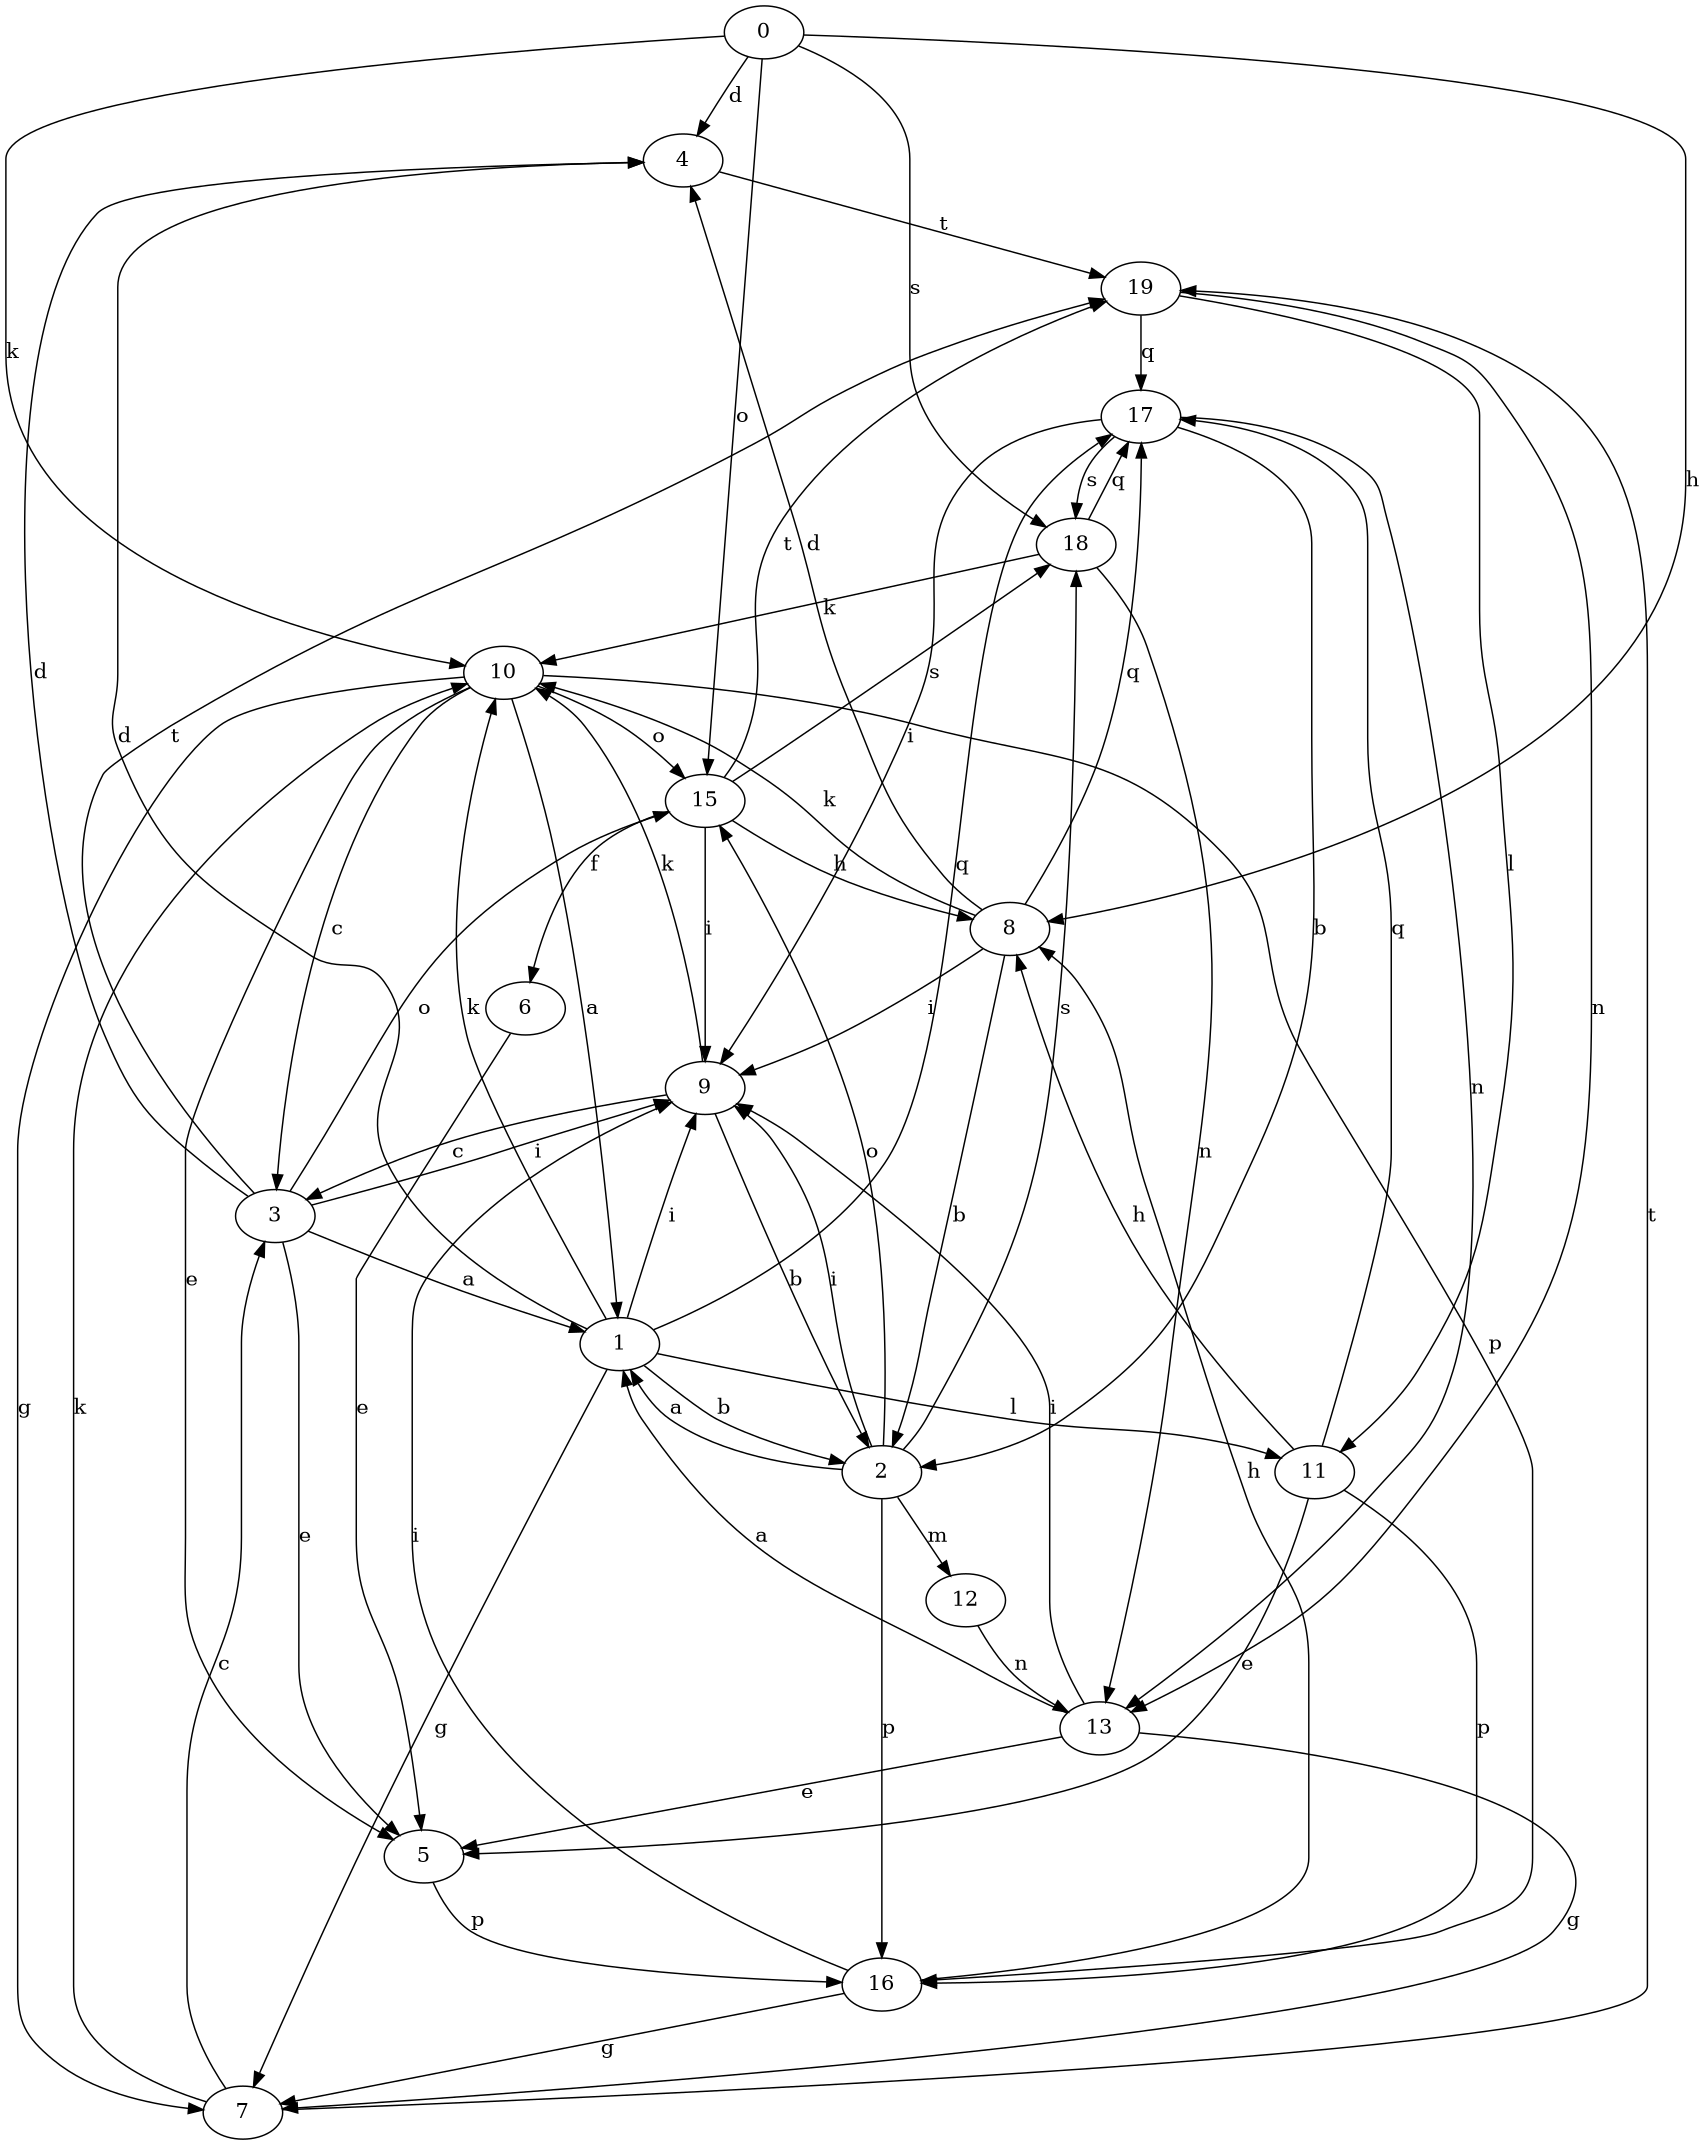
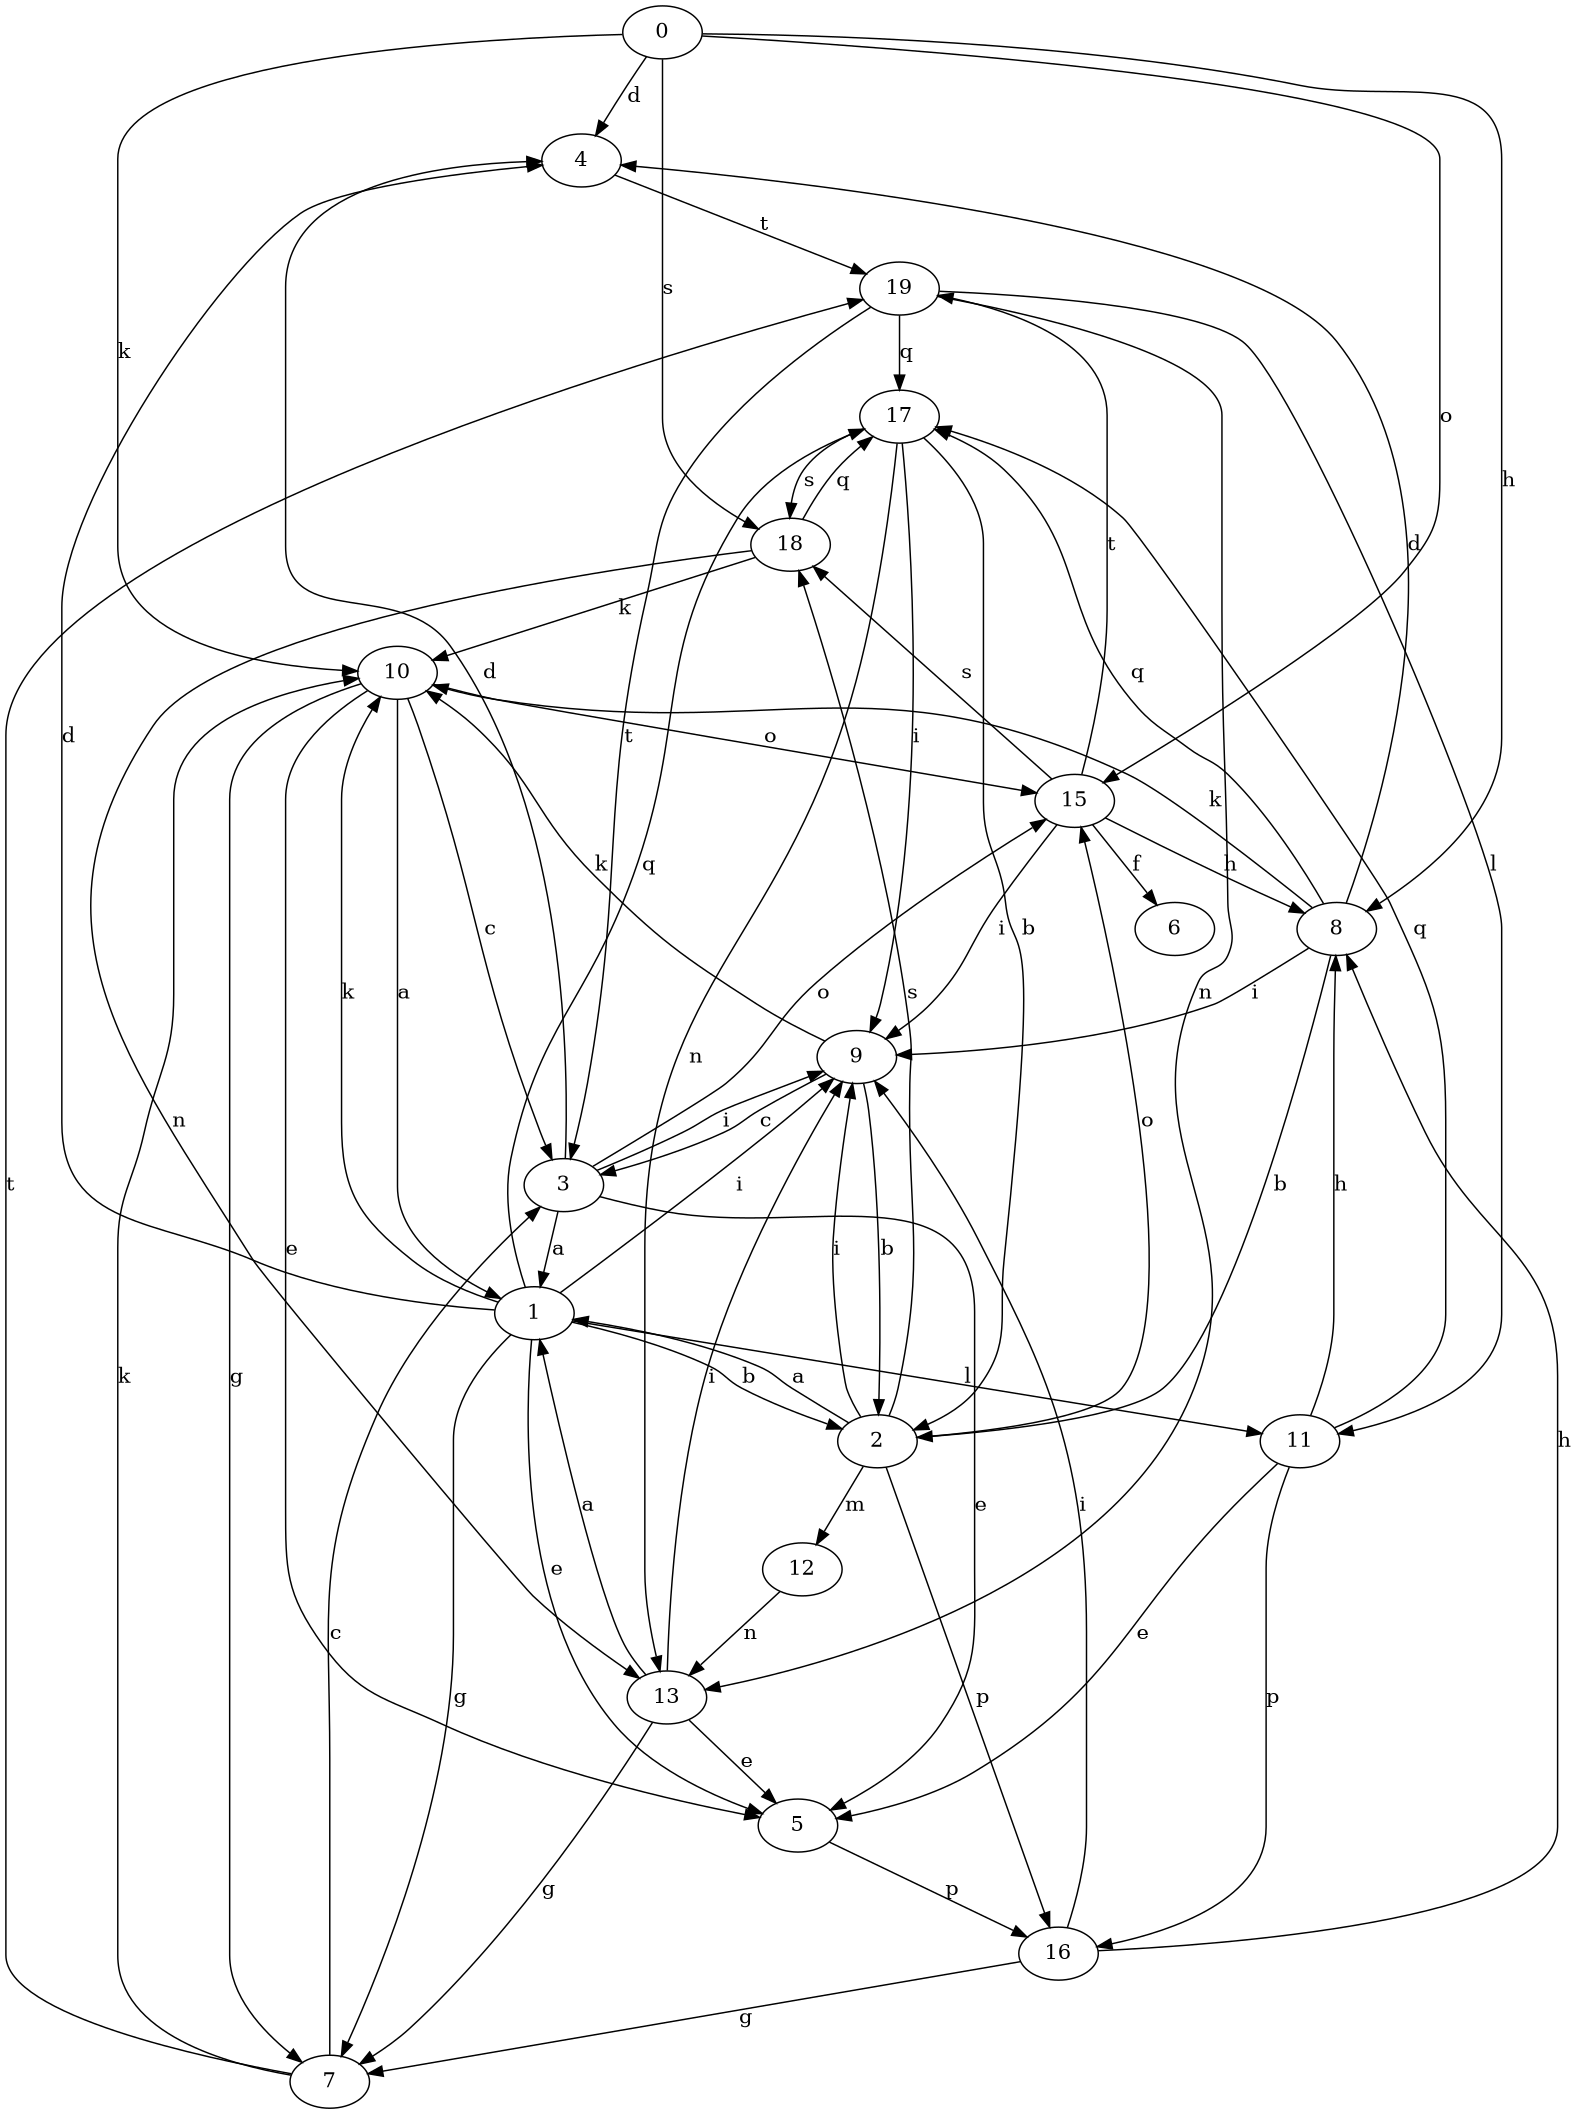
edge "3" -> "19": reversed
edge "10" -> "16": removed, label "p"
edge "6" -> "5": now "1" -> "5"
